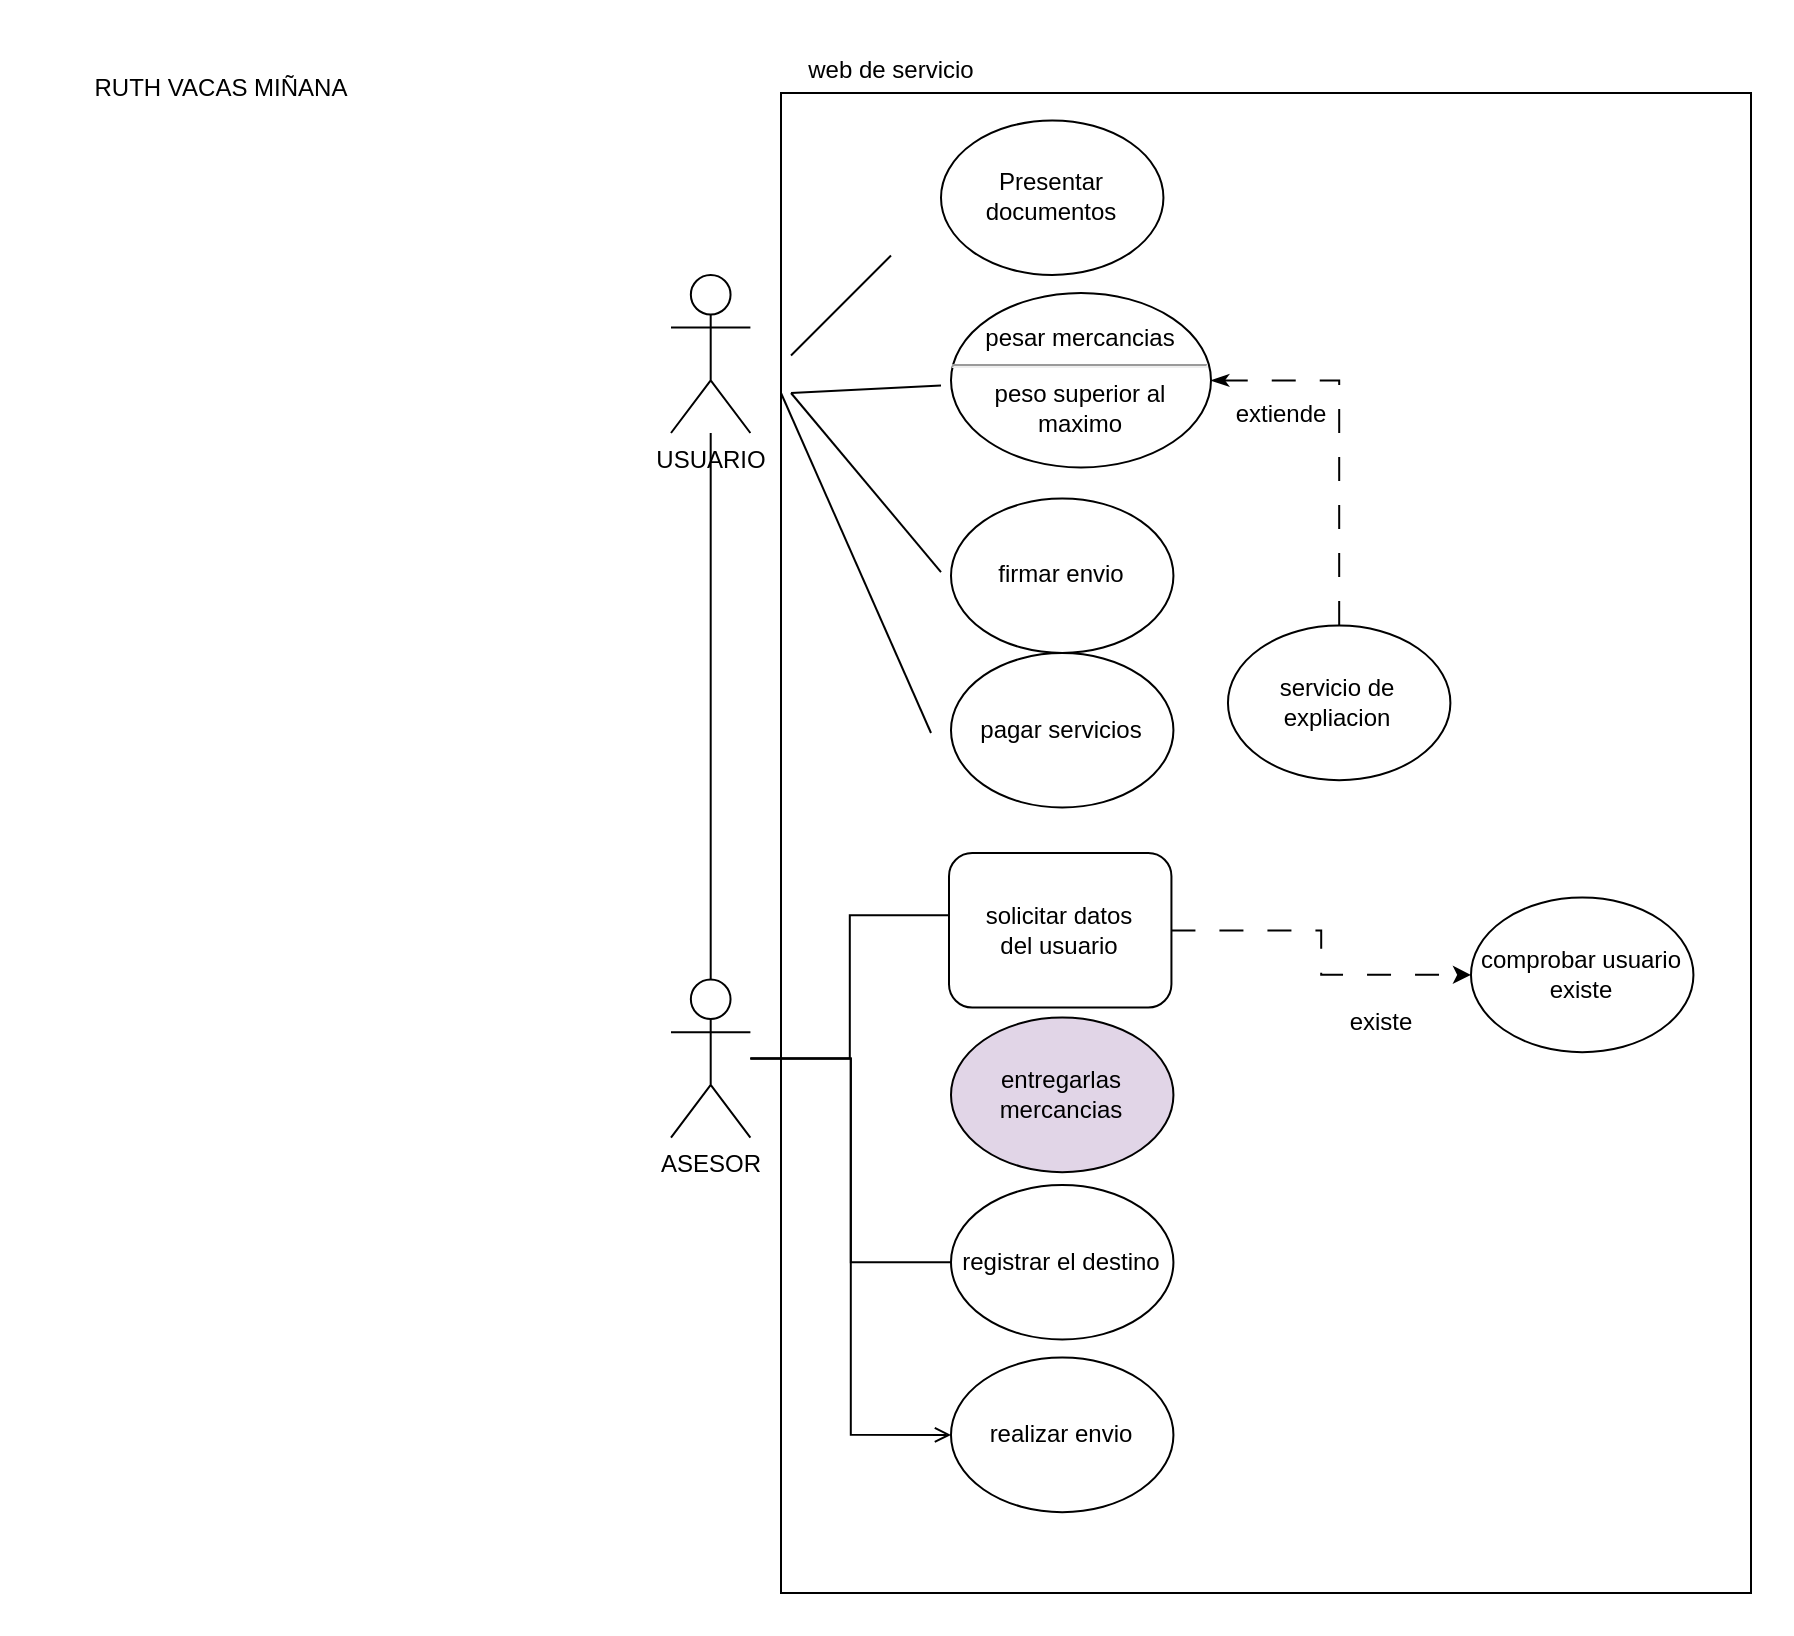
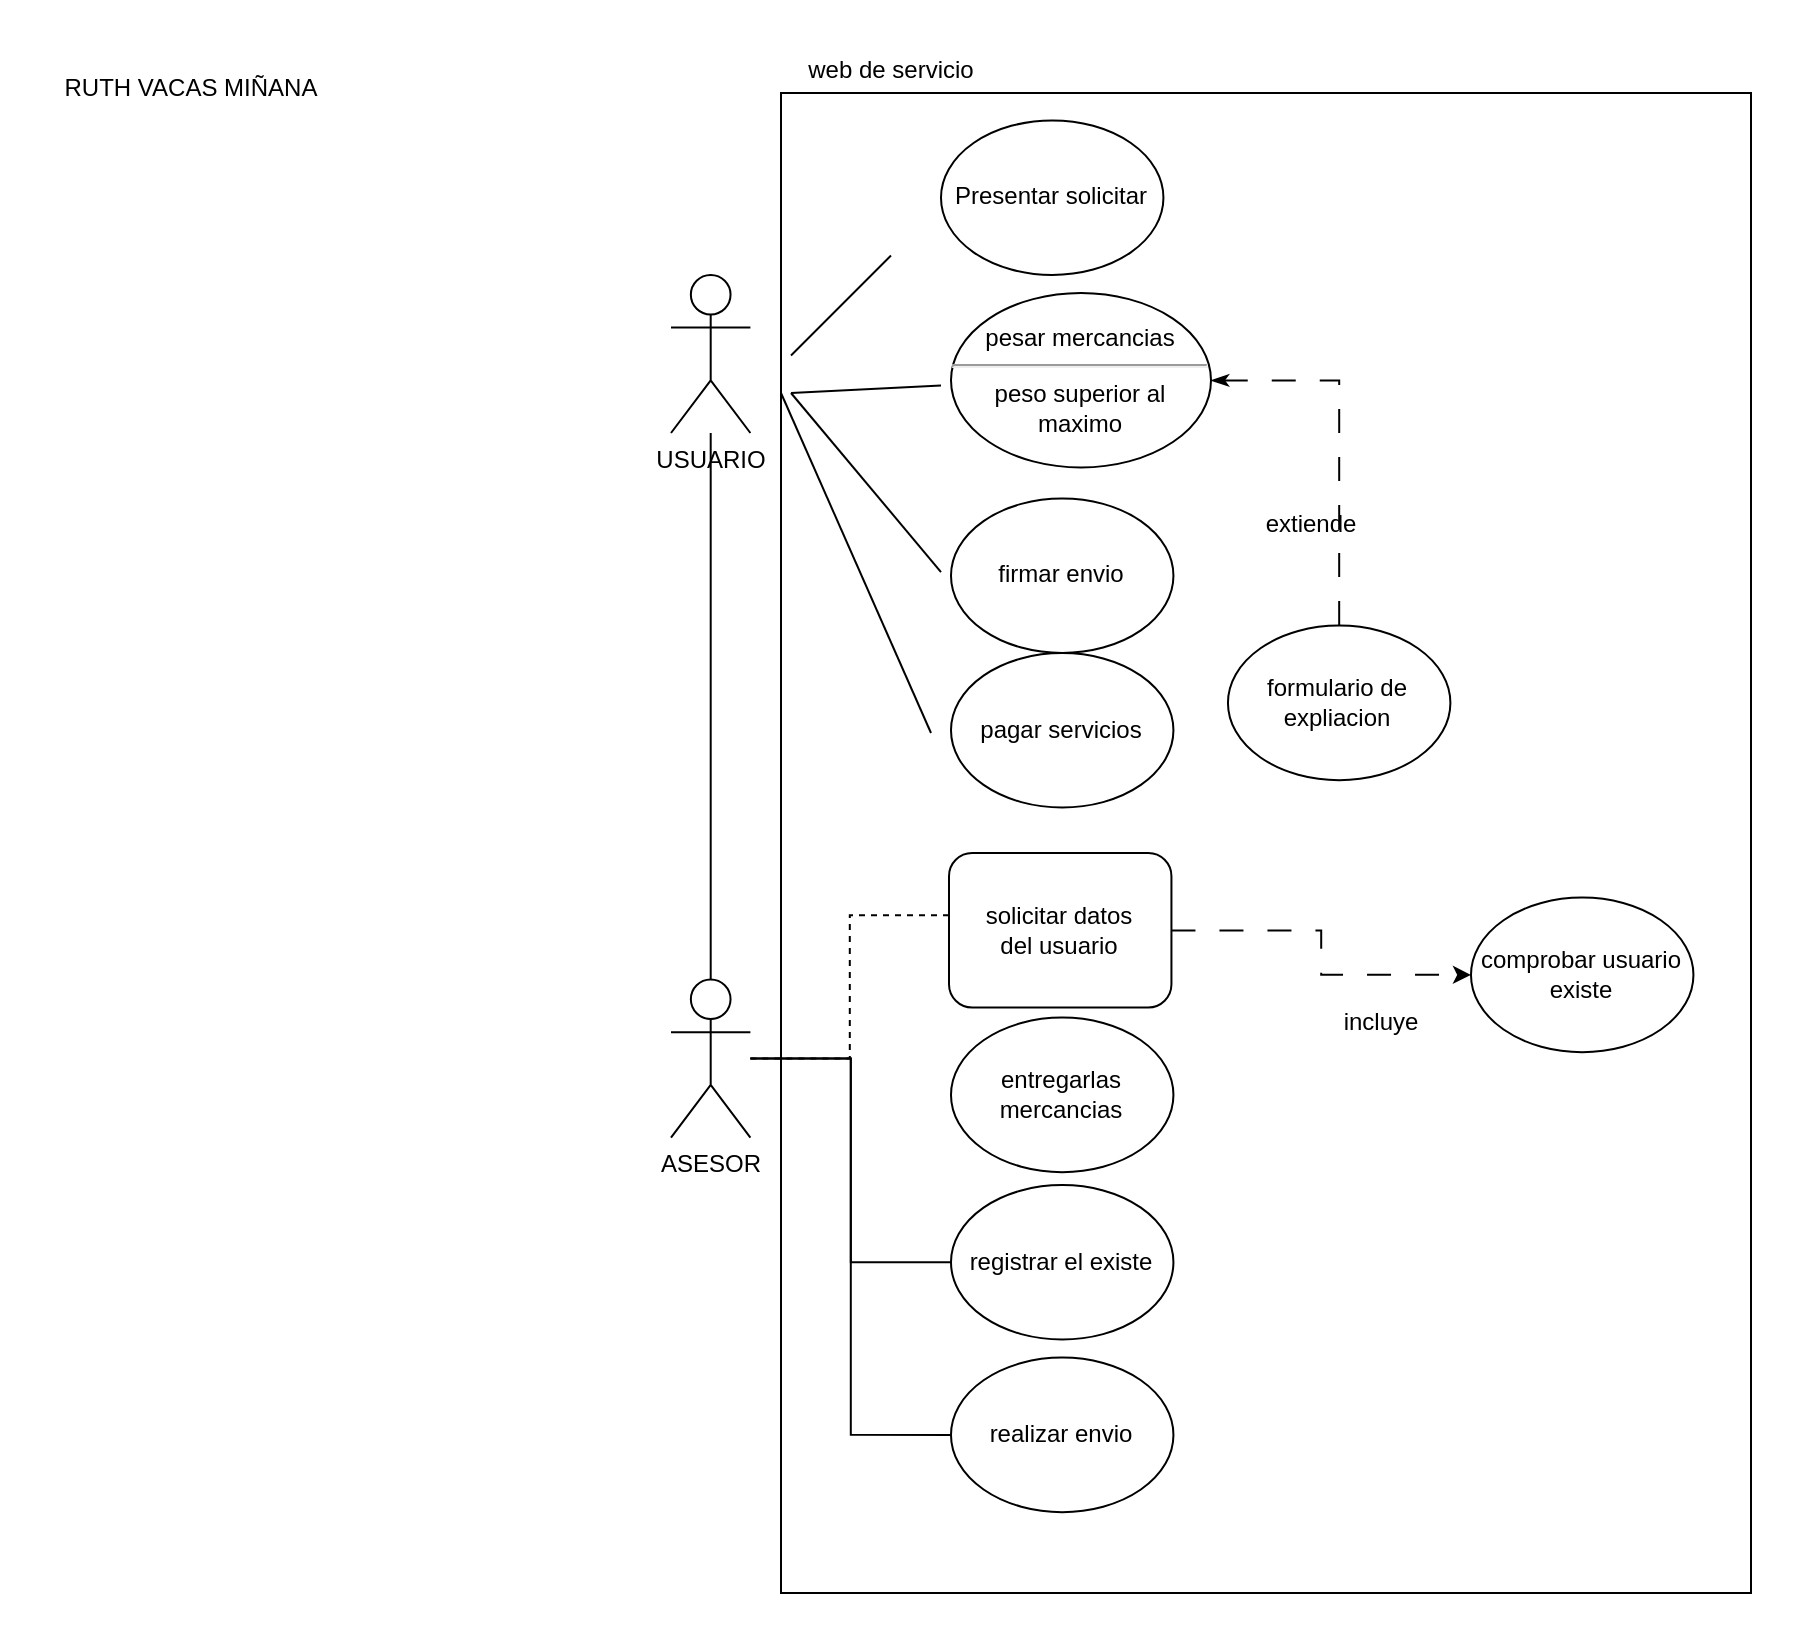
node "RUTH VACAS MIÑANA": moved (221, 89) -> (191, 89)
node "Presentar documentos": label "Presentar documentos" -> "Presentar solicitar"
node "extiende": moved (1281, 416) -> (1311, 526)
node "servicio de expliacion": label "servicio de expliacion" -> "formulario de expliacion"
edge "solicitar datos del usuario" -- "ASESOR": style solid -> dashed
node "existe": label "existe" -> "incluye"
node "entregarlas mercancias": fillcolor #e1d5e7 -> #ffffff
node "registrar el destino": label "registrar el destino" -> "registrar el existe"
edge "ASESOR" -> "realizar envio": arrowhead open -> none
